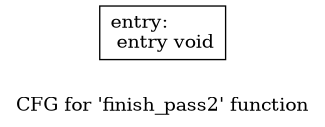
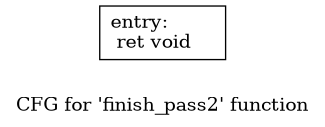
node "entry:": text "entry void" -> "ret void"
